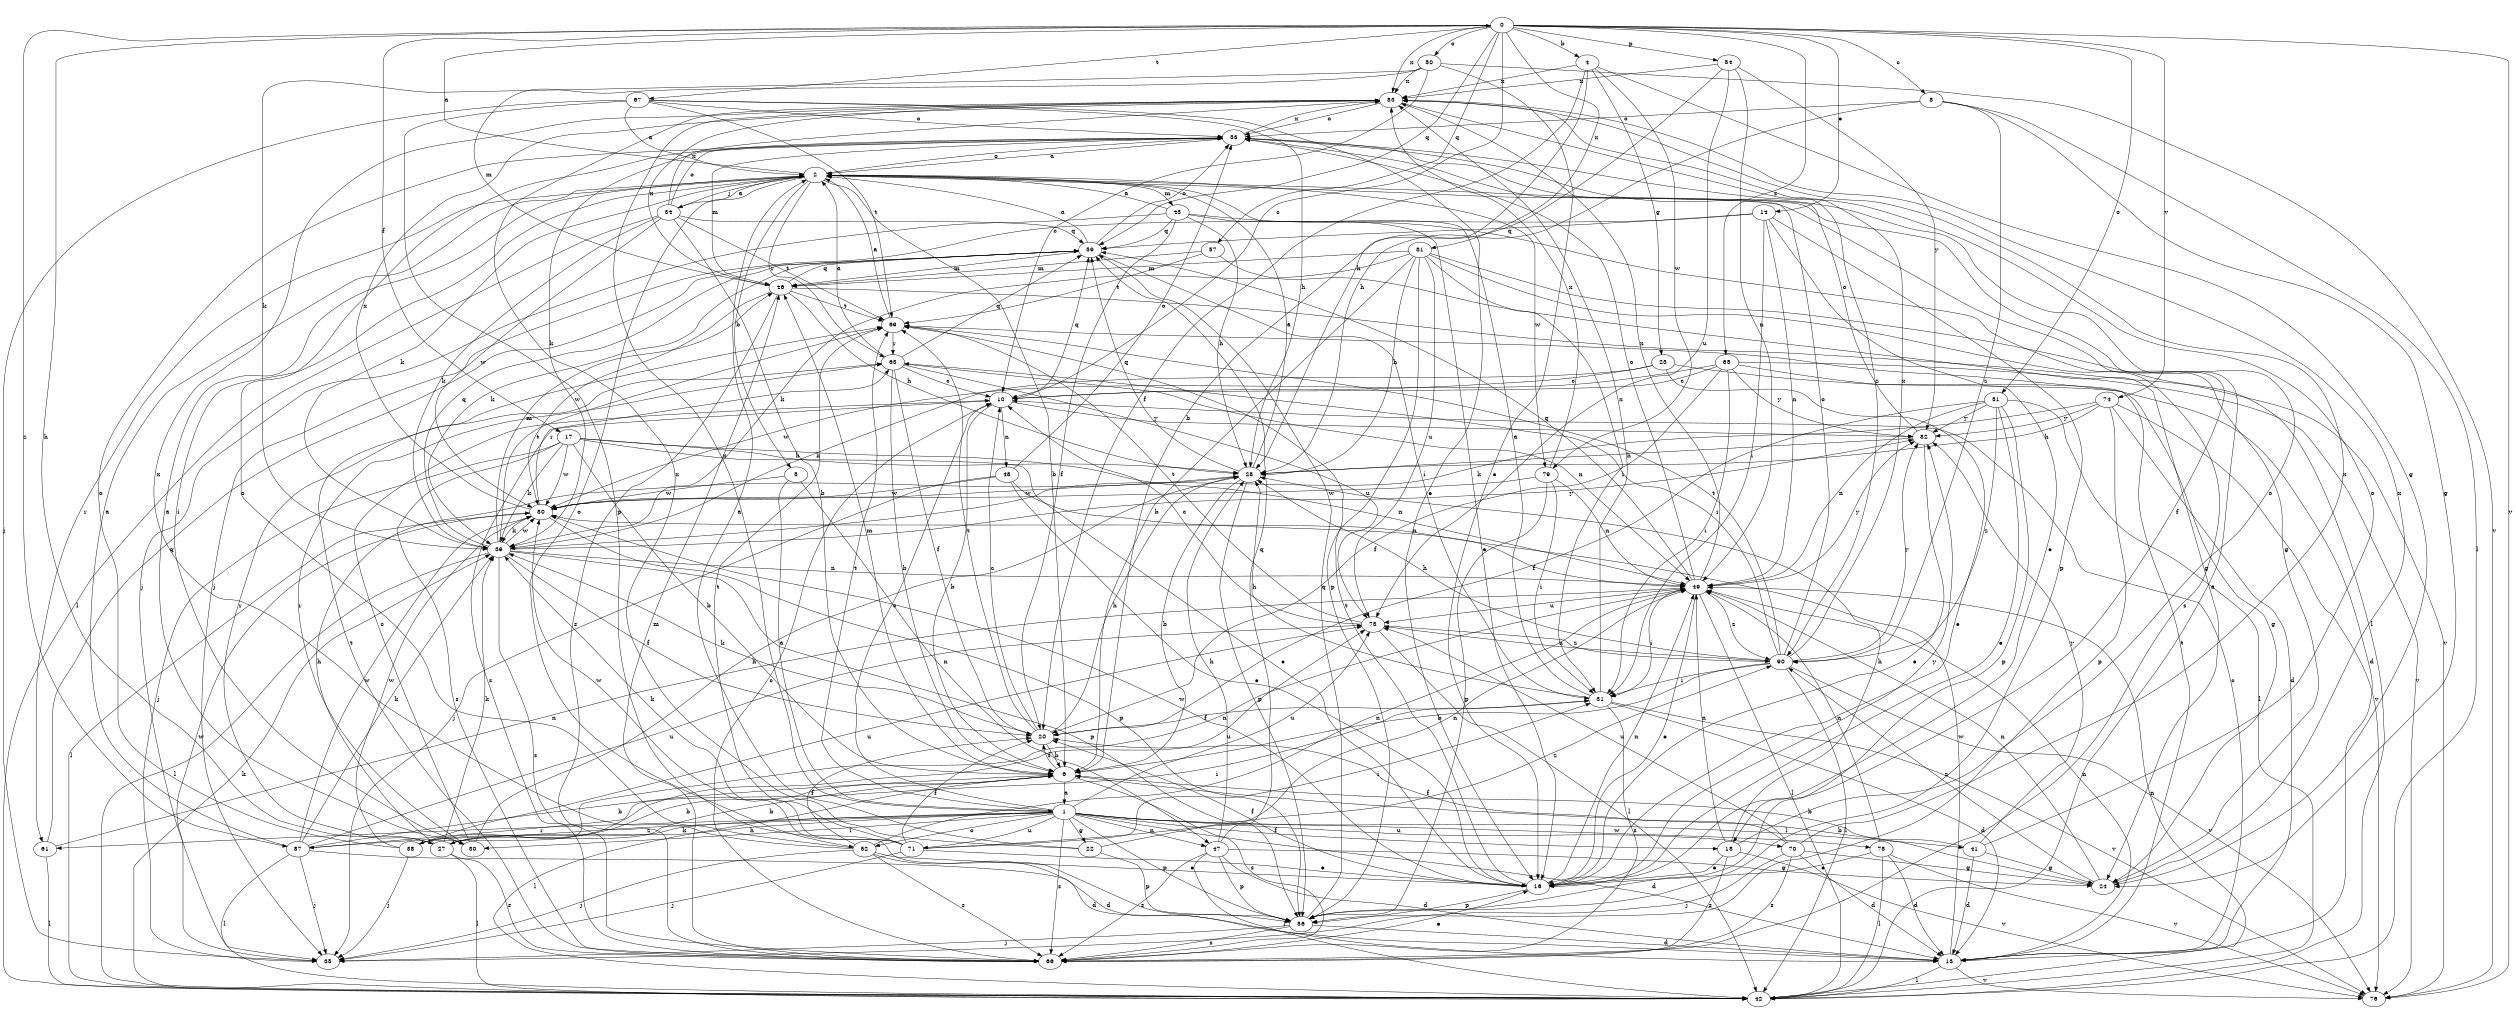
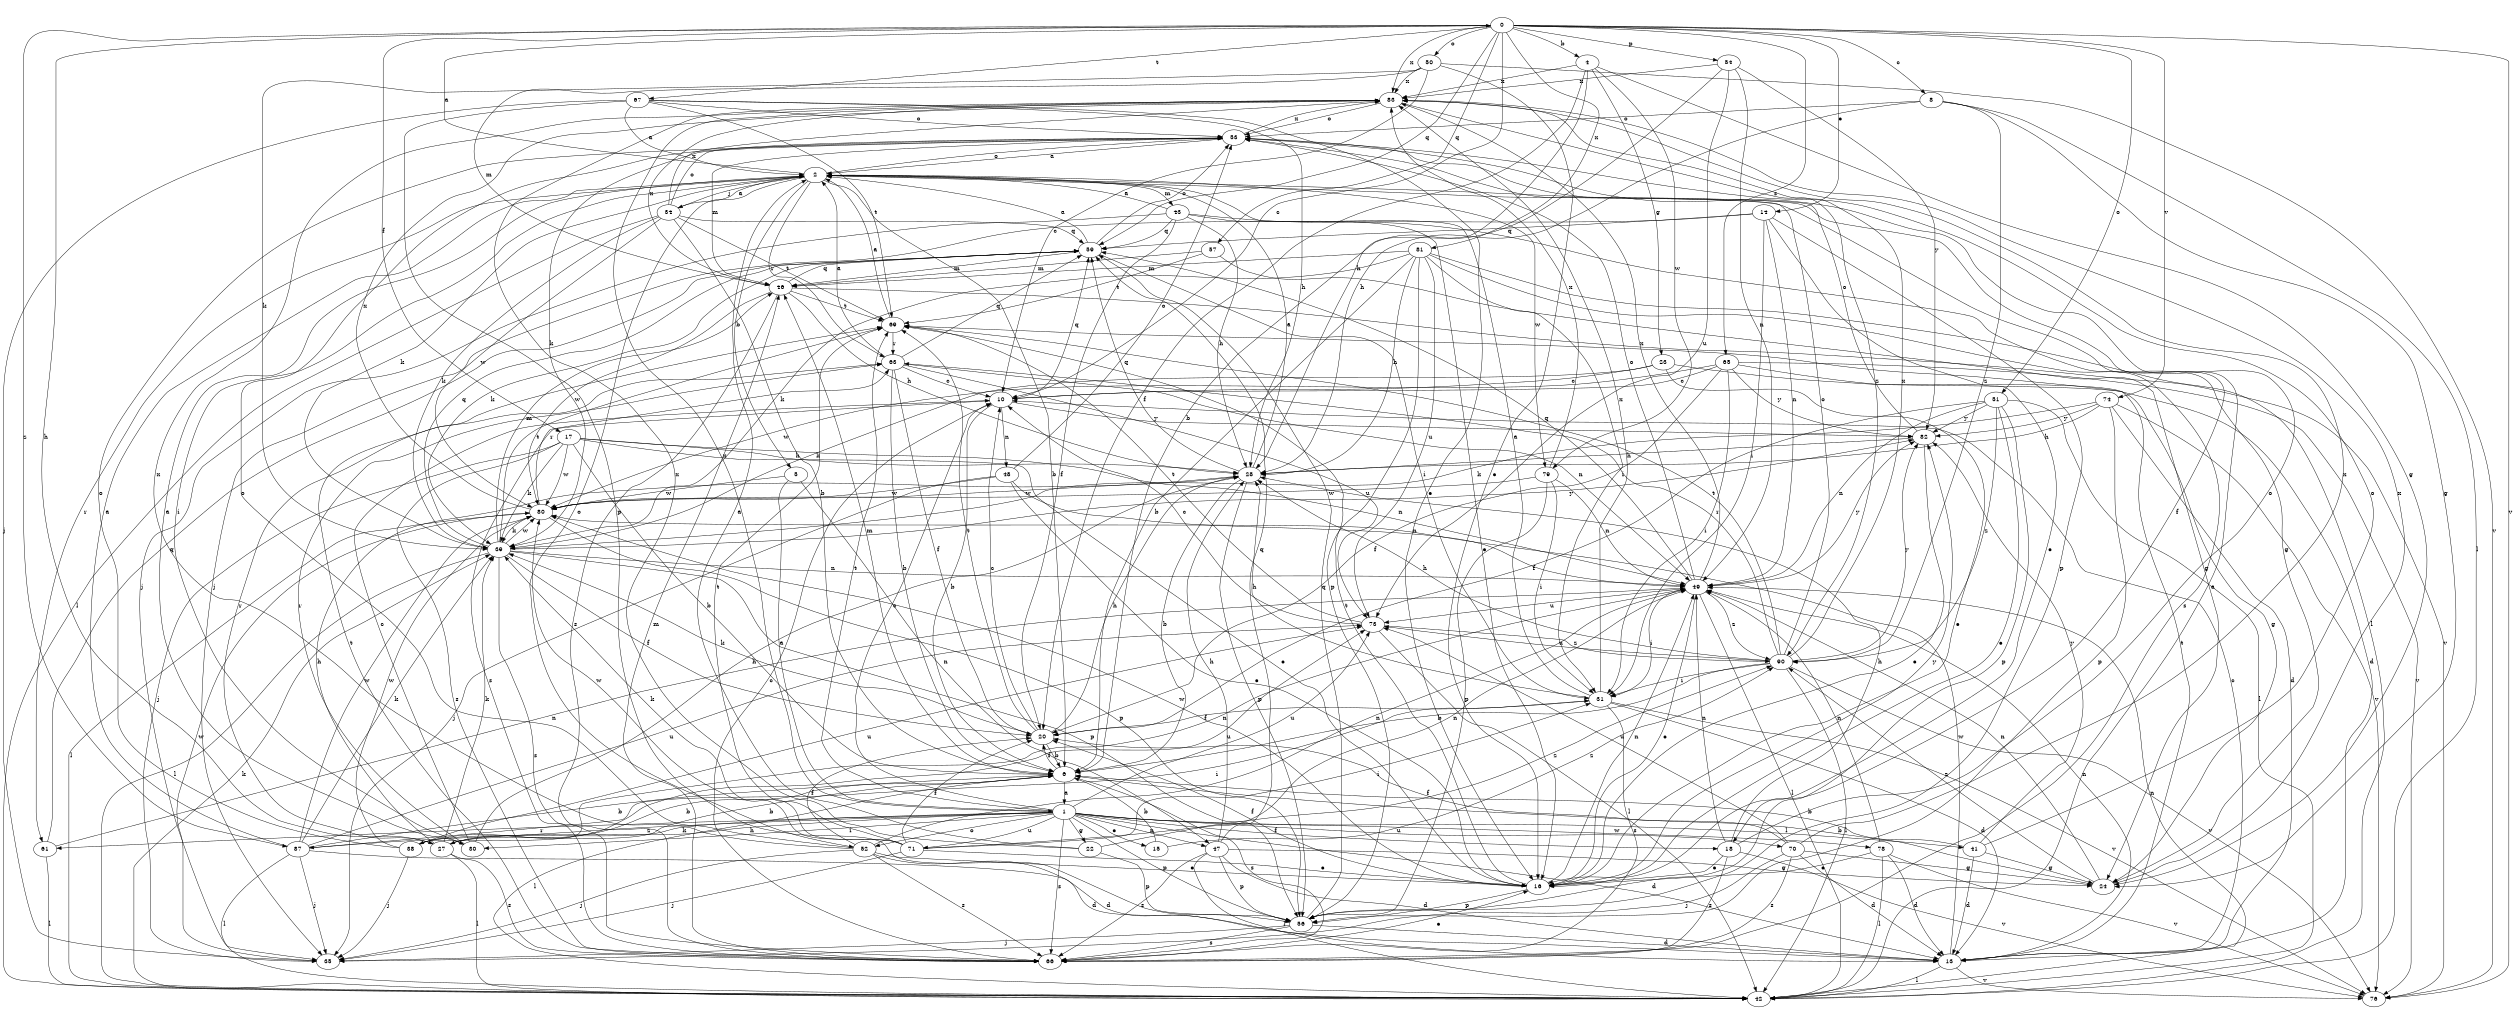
node "15": added
